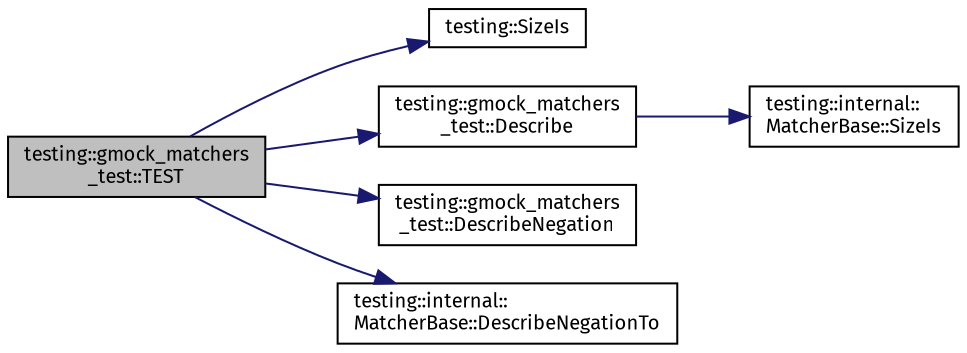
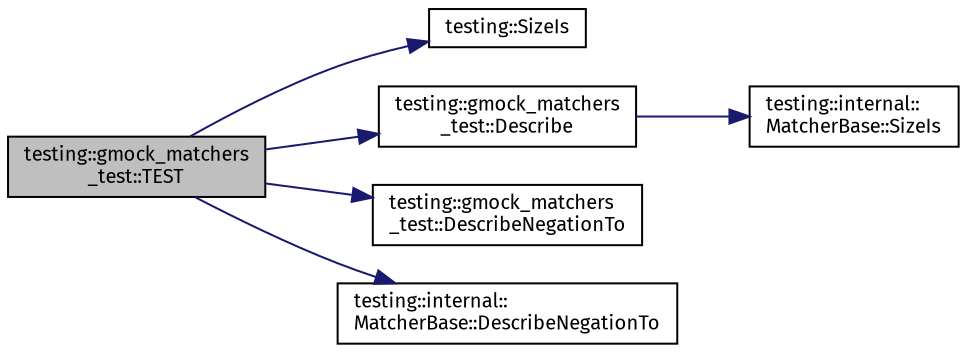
node "testing::gmock_matchers _test::DescribeNegation": label "testing::gmock_matchers _test::DescribeNegation" -> "testing::gmock_matchers _test::DescribeNegationTo"
